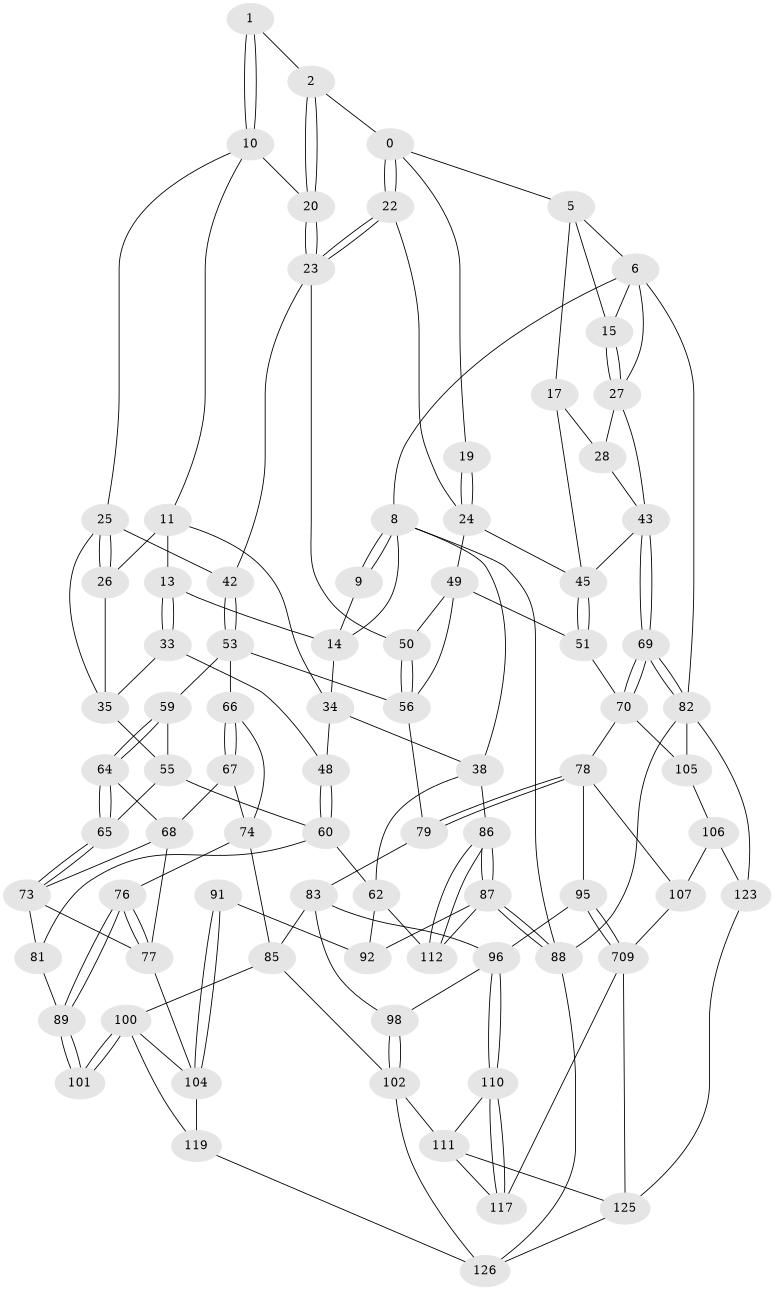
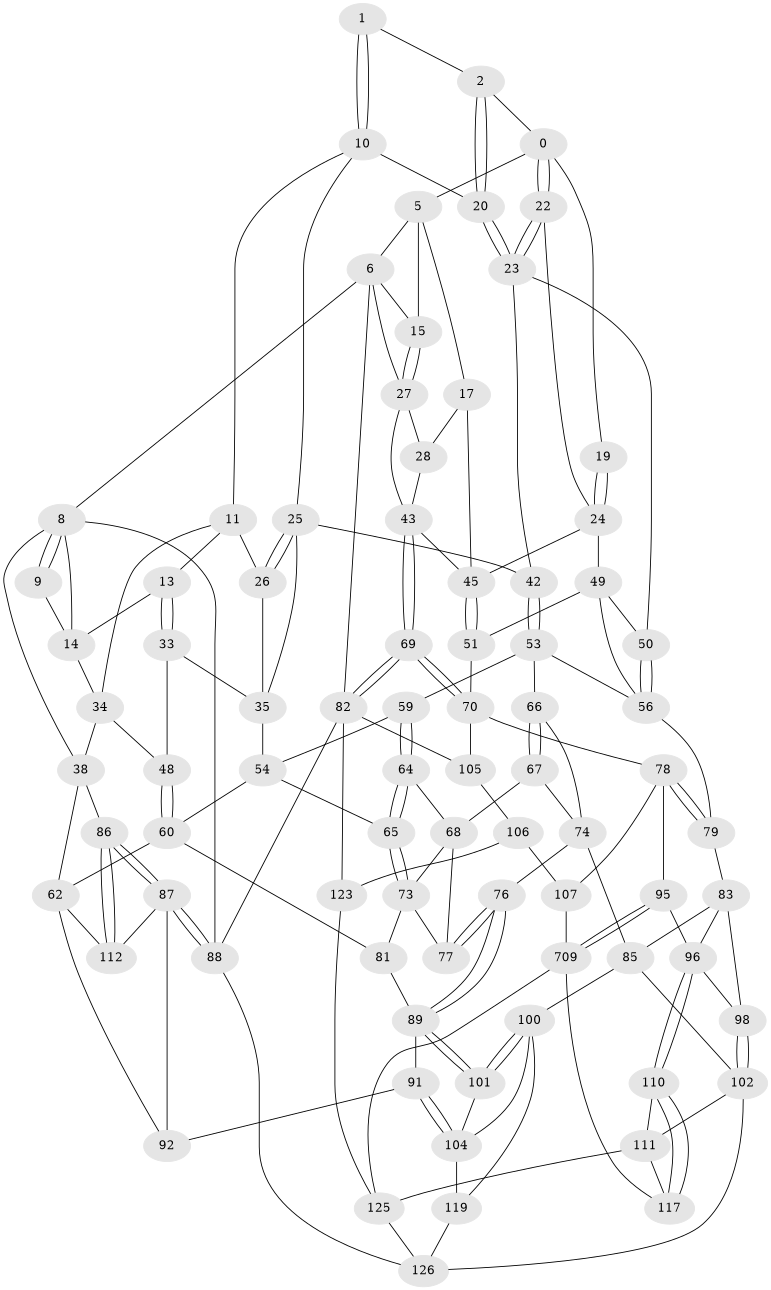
node "55": label "55" -> "54"
edge "77" -- "104": now "101" -- "104"
edge "89" -- "91": added
